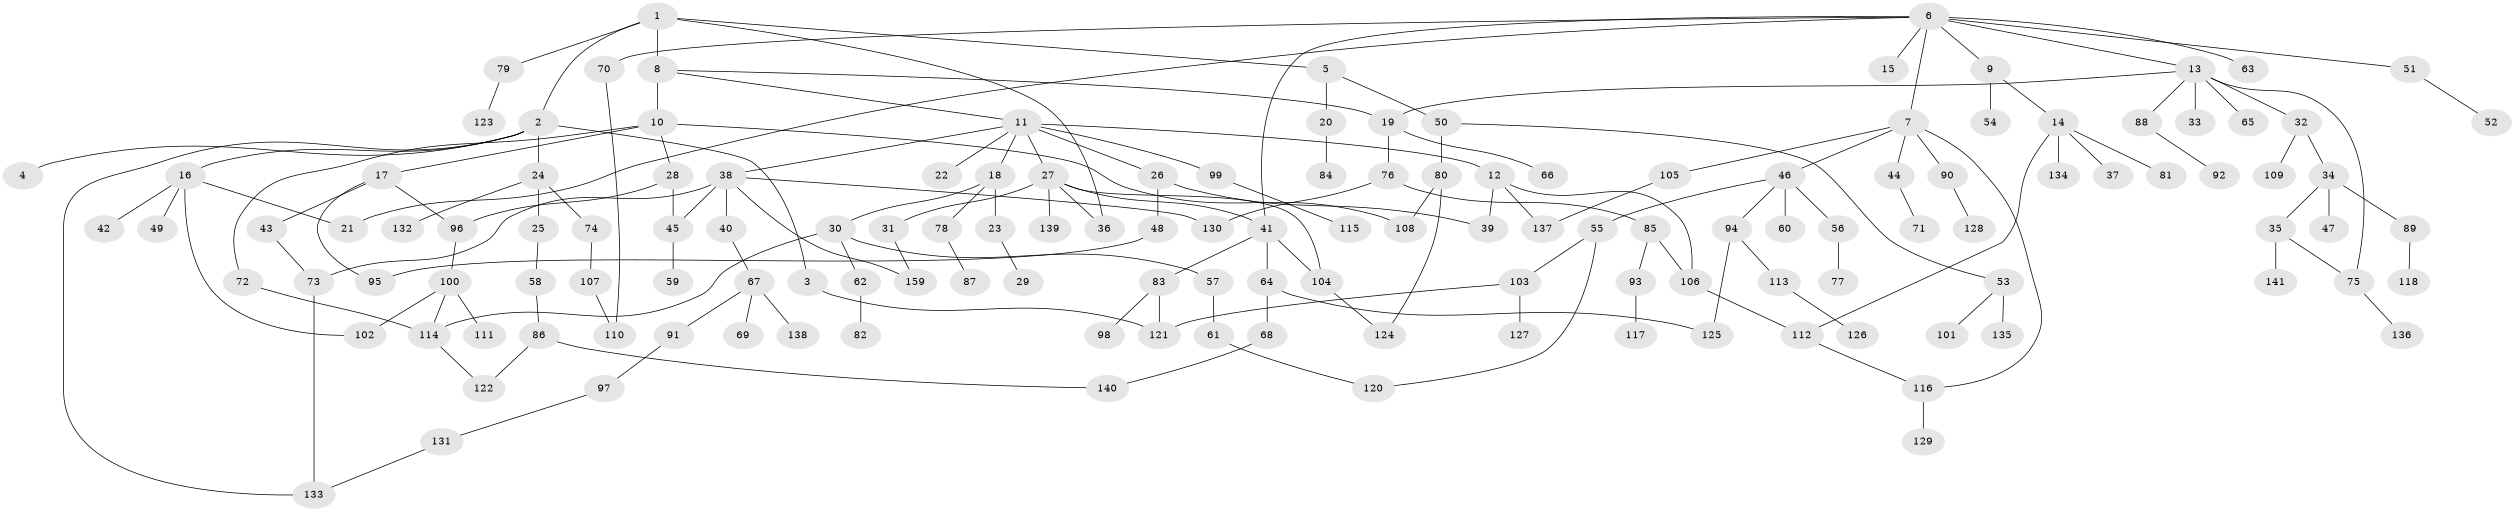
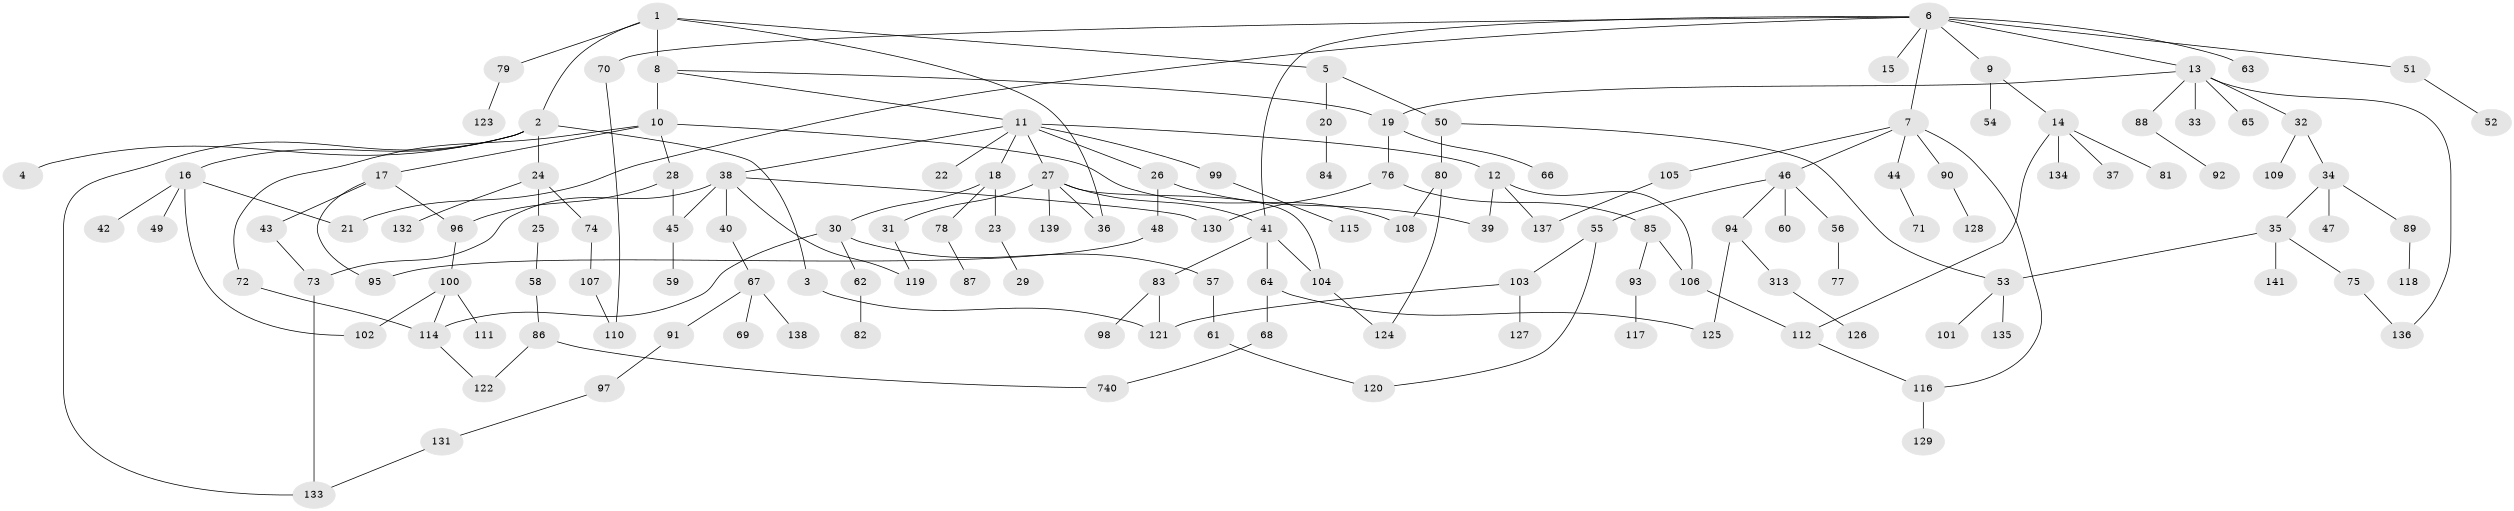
edge "13" -- "75": now "13" -- "136"
edge "35" -- "53": added
node "159": label "159" -> "119"
node "113": label "113" -> "313"
node "140": label "140" -> "740"
